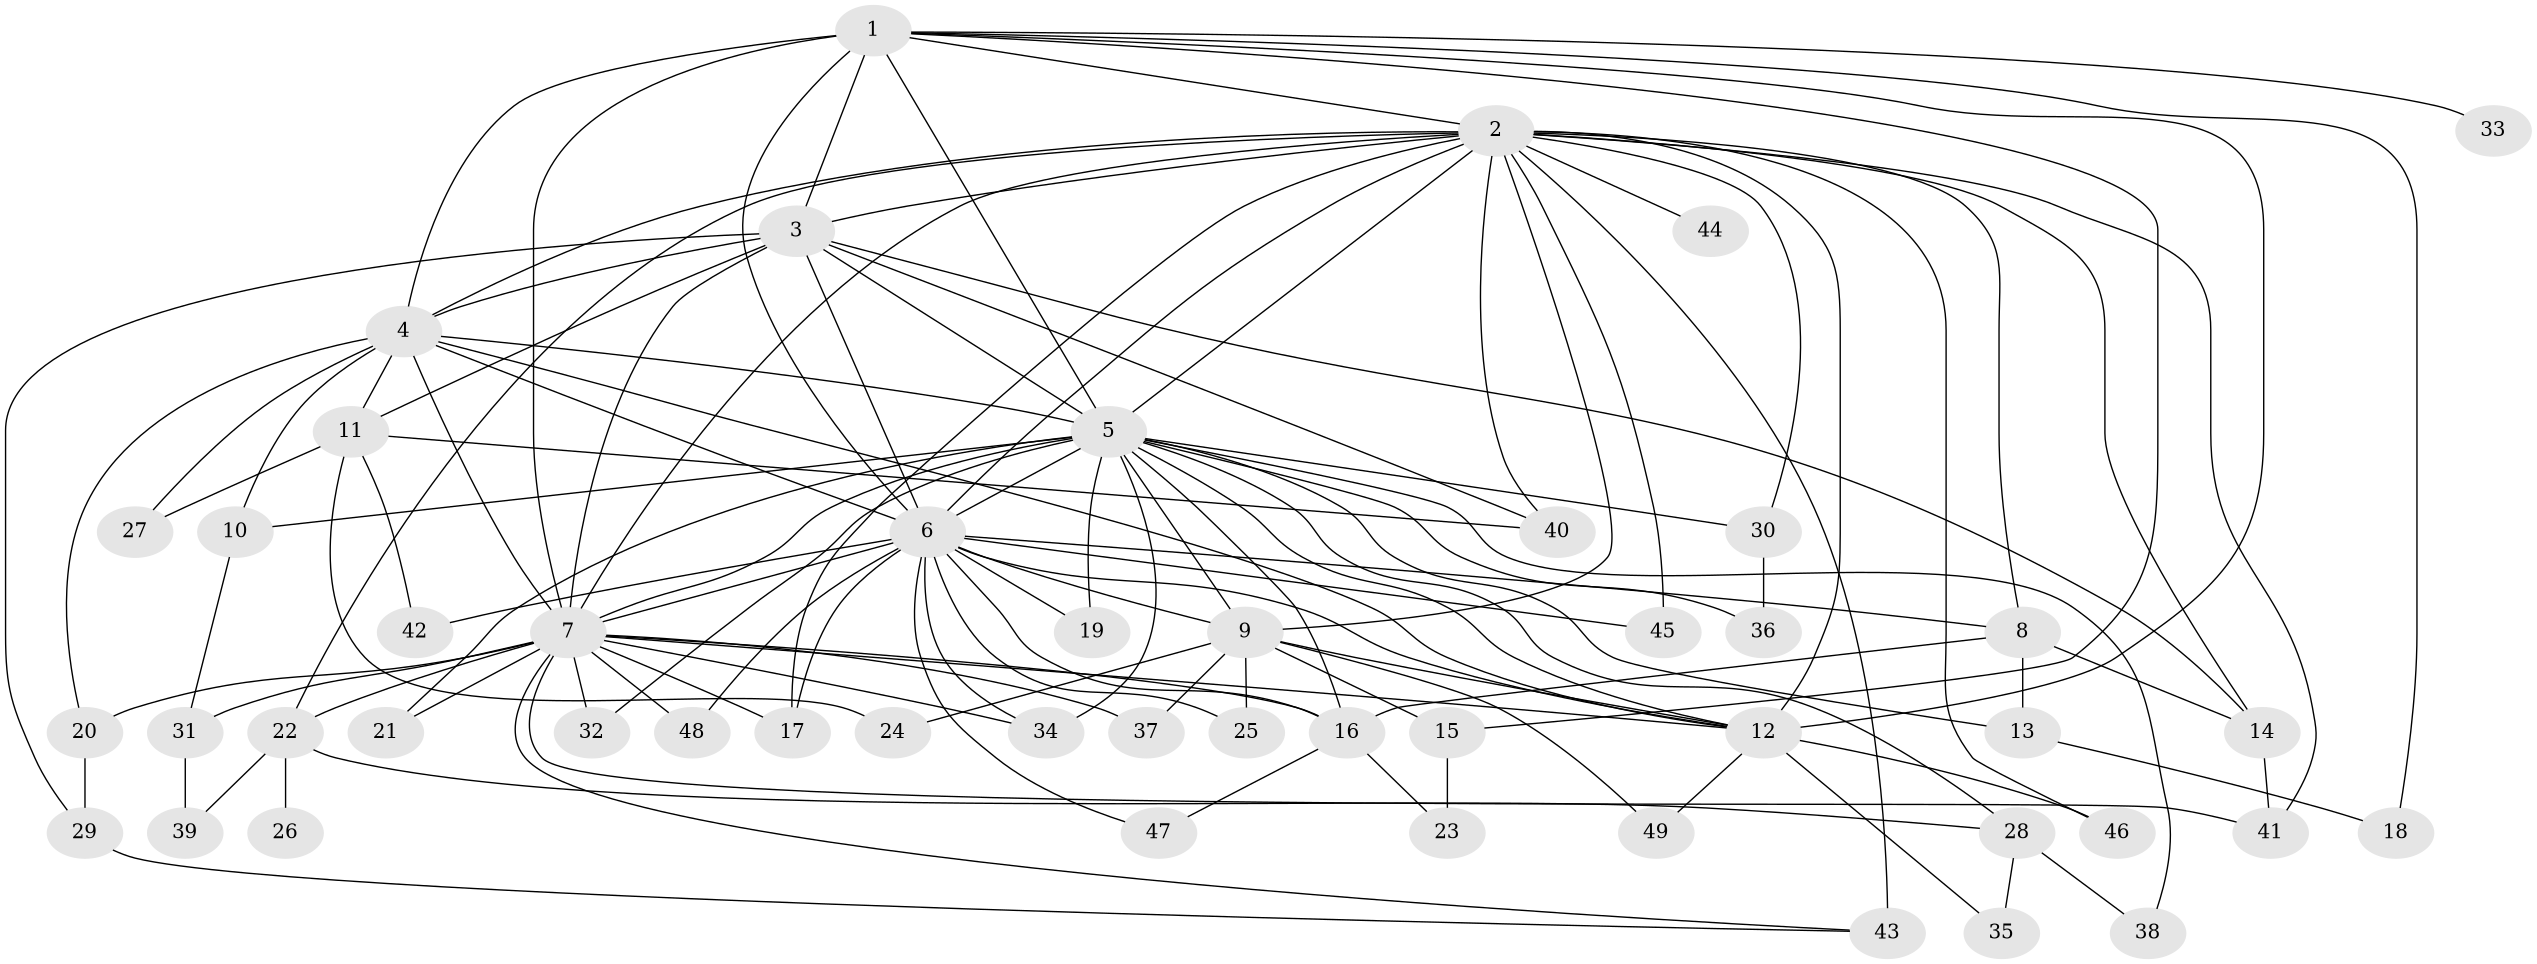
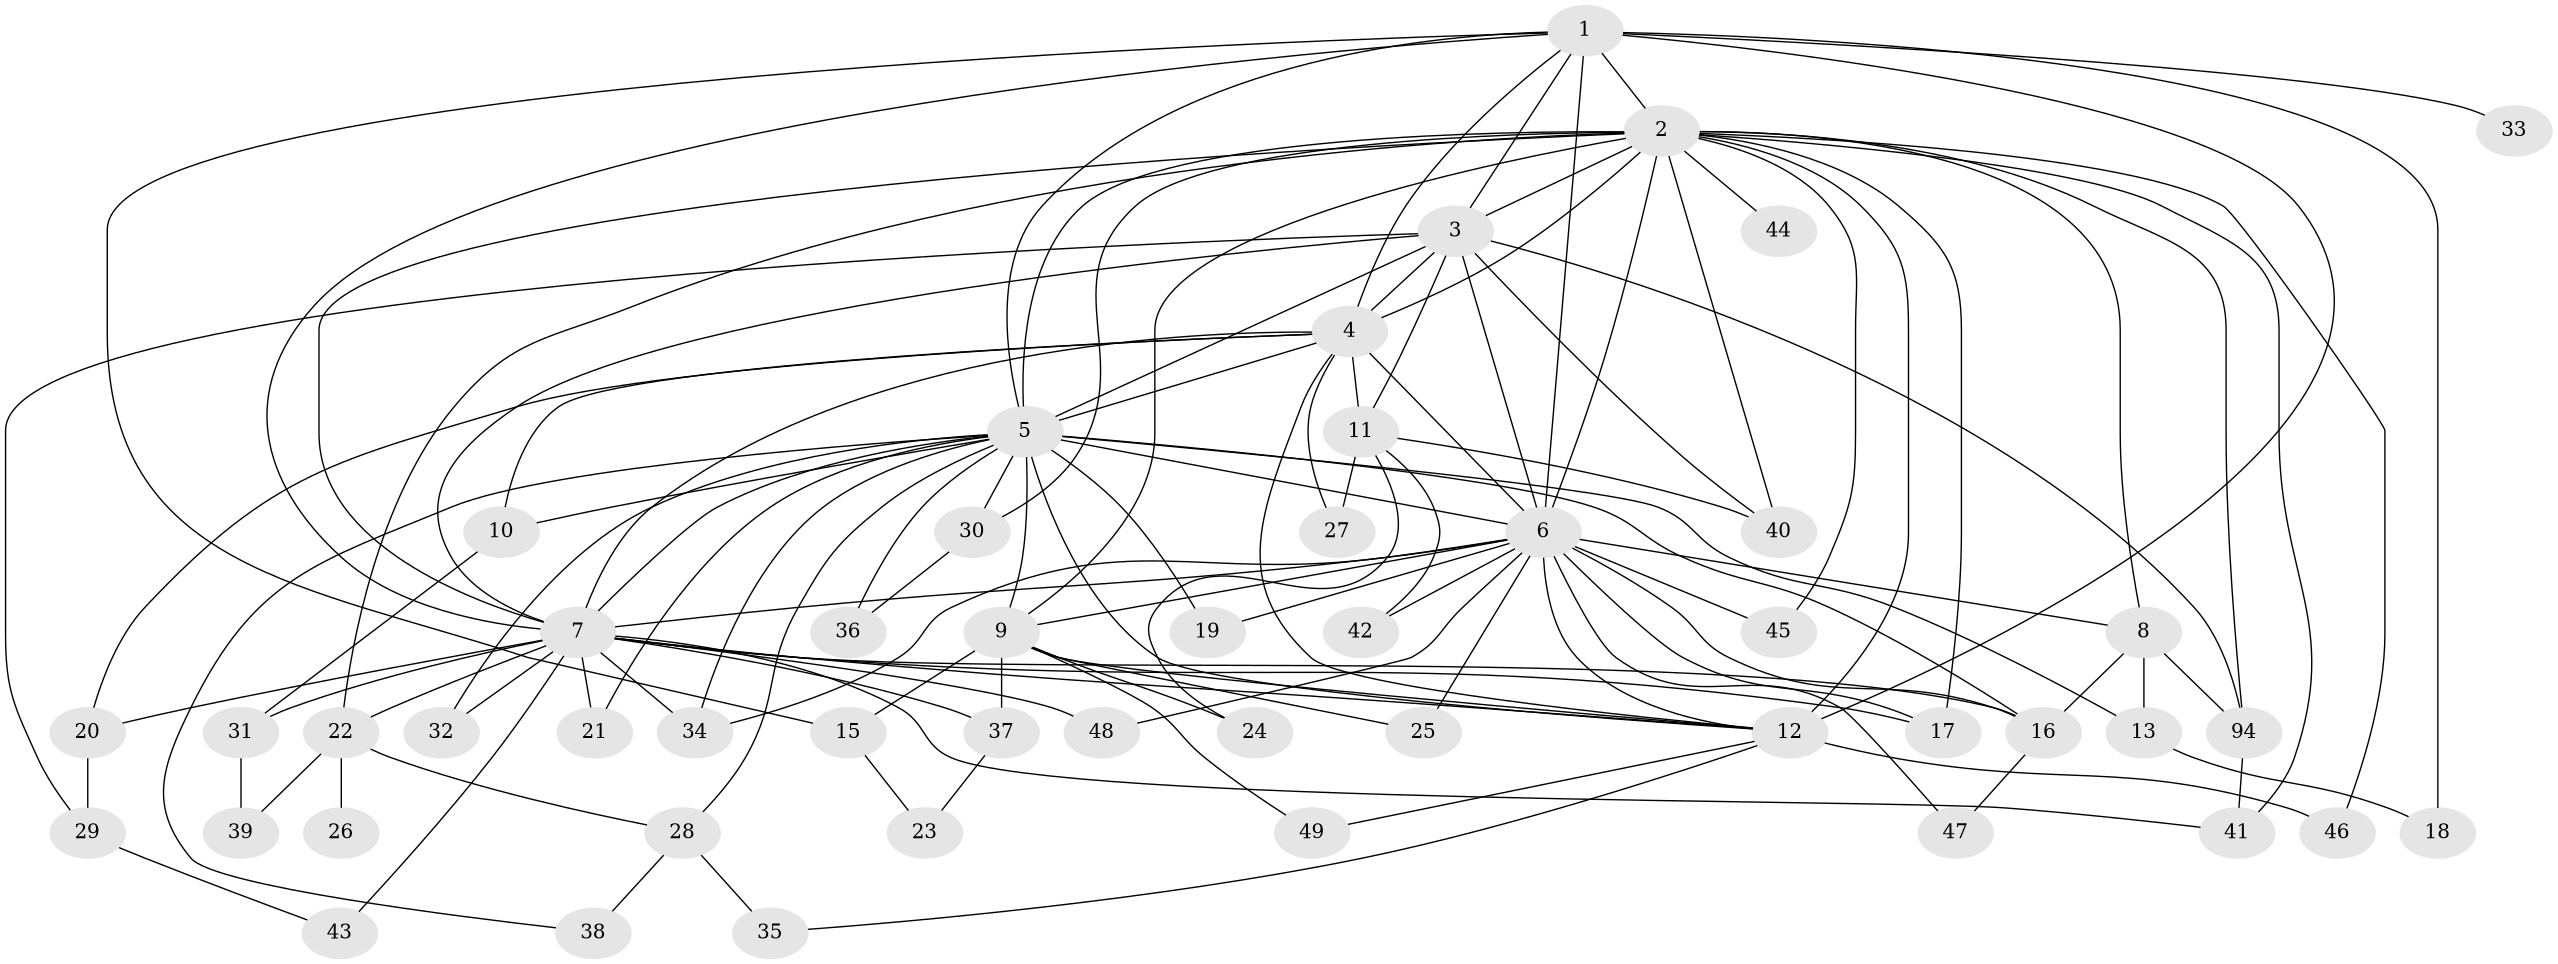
edge "2" -- "43": removed
node "14": label "14" -> "94"
edge "16" -- "23": now "37" -- "23"
